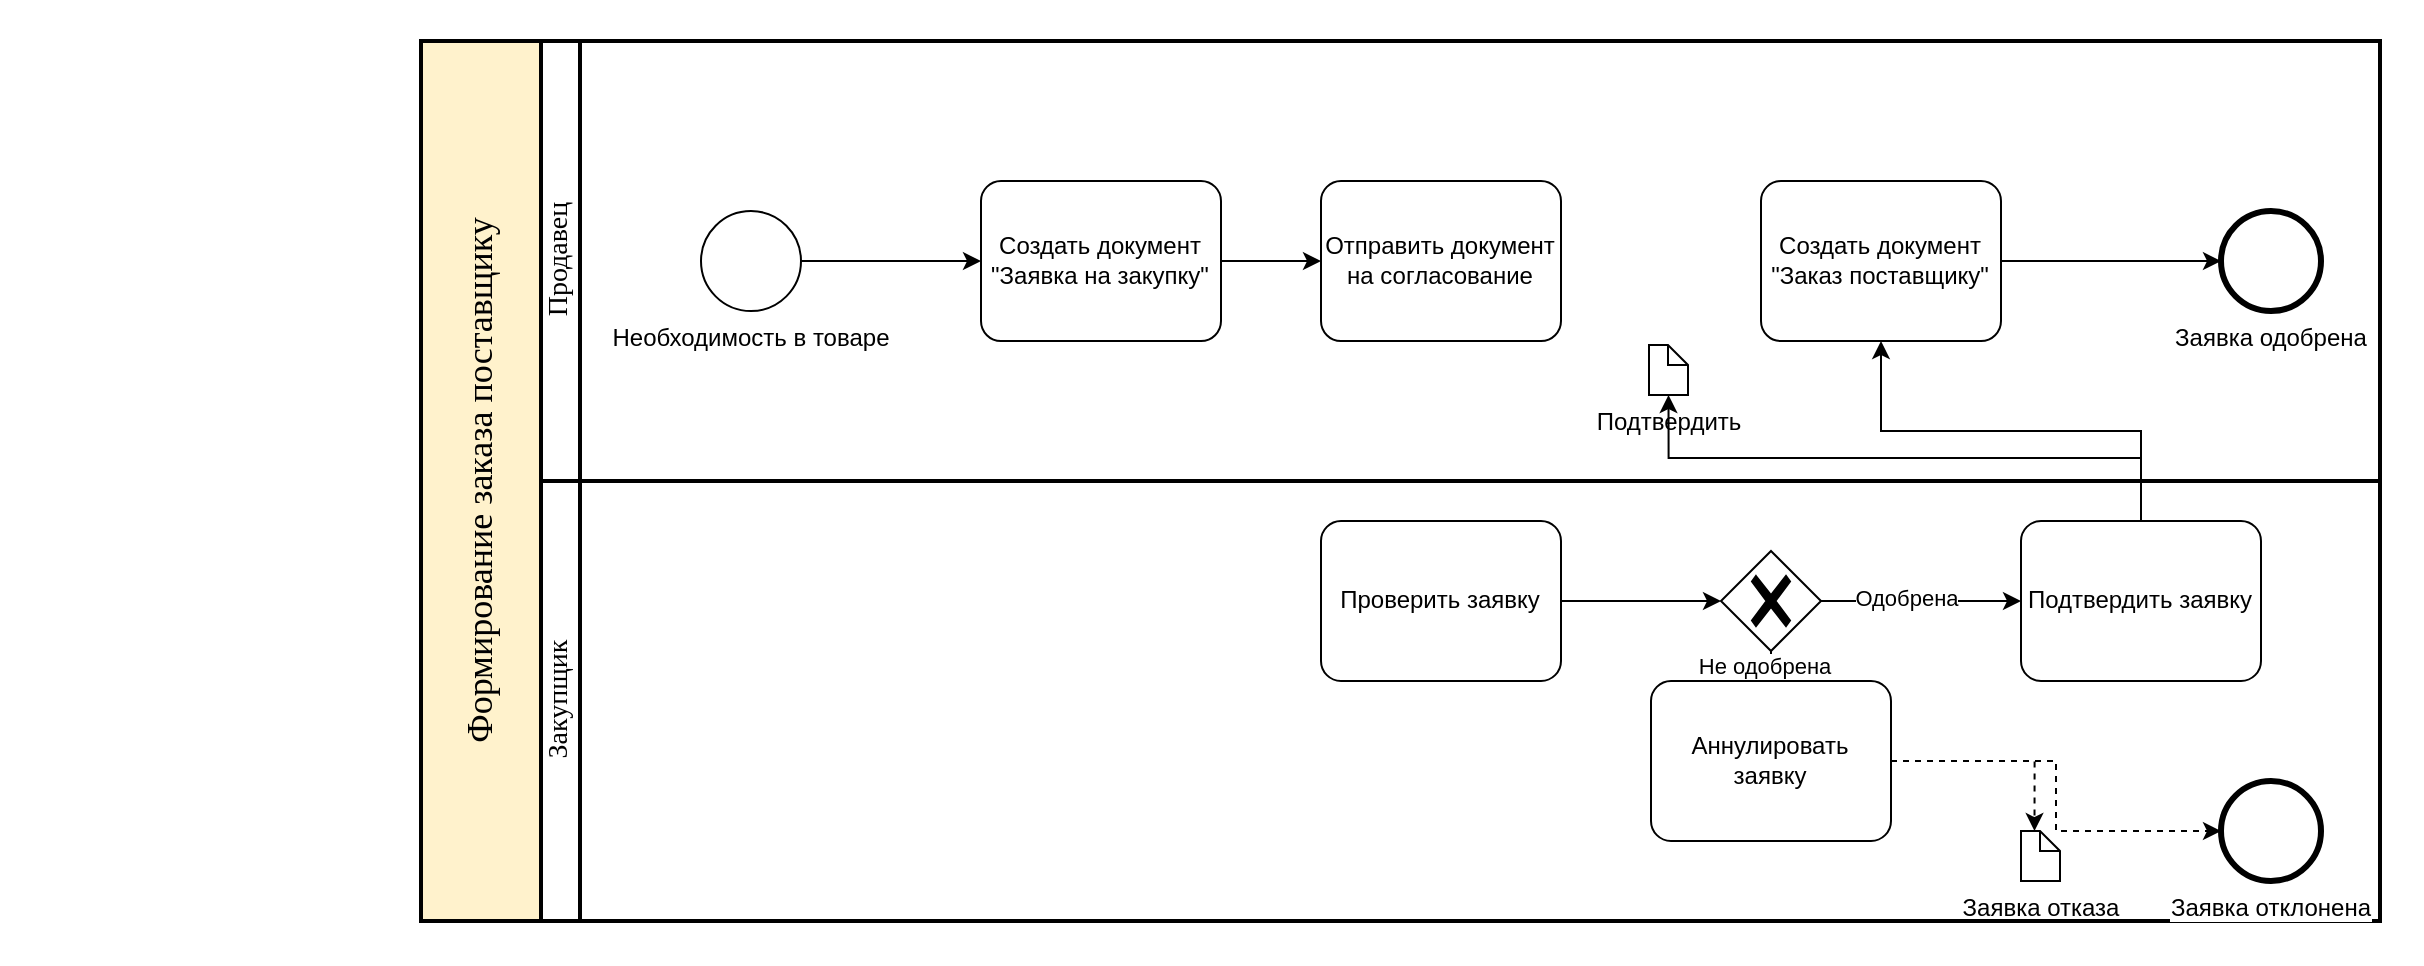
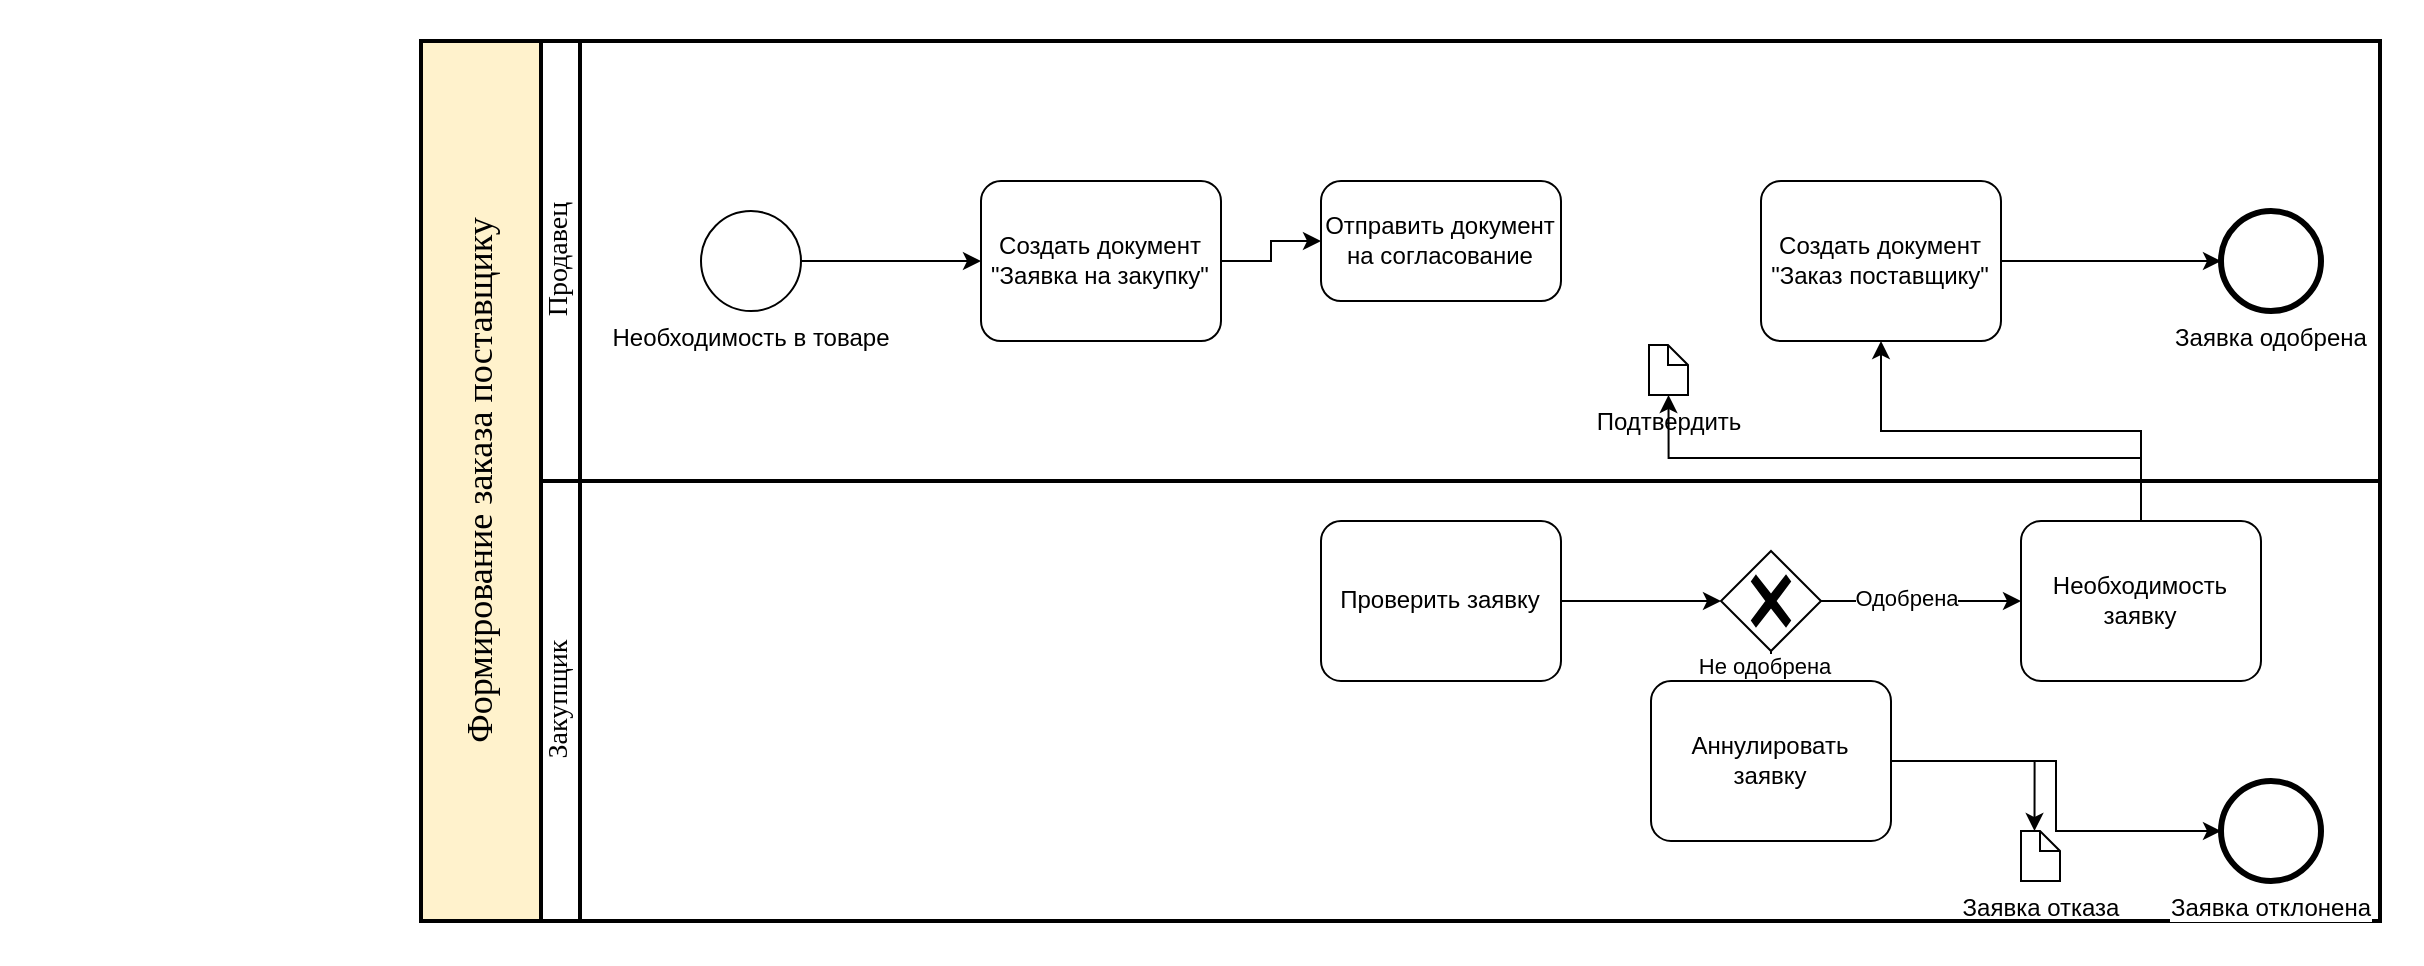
node "Отправить документ на согласование": size 240x160 -> 240x120
node "Подтвердить заявку": label "Подтвердить заявку" -> "Необходимость заявку"
edge "Аннулировать заявку" -> "Заявка отказа": style dashed -> solid
edge "Аннулировать заявку" -> "Заявка отклонена": style dashed -> solid
